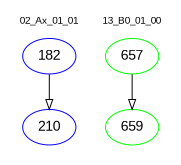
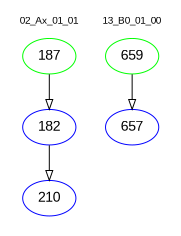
node "187": added
node "657": color green -> blue
edge "657" -> "659": reversed
